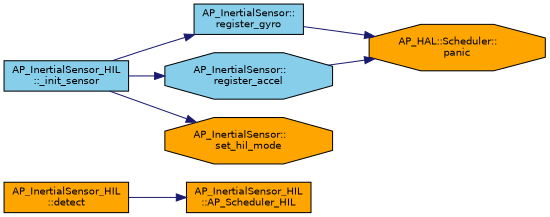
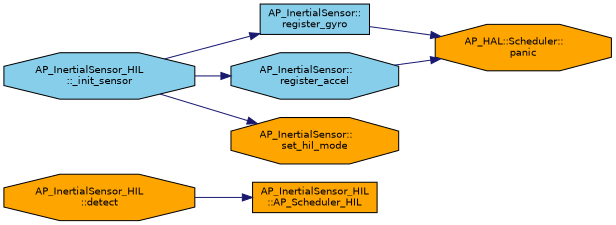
node "AP_InertialSensor_HIL ::_init_sensor": shape box -> octagon
node "AP_InertialSensor_HIL ::detect": shape box -> octagon
